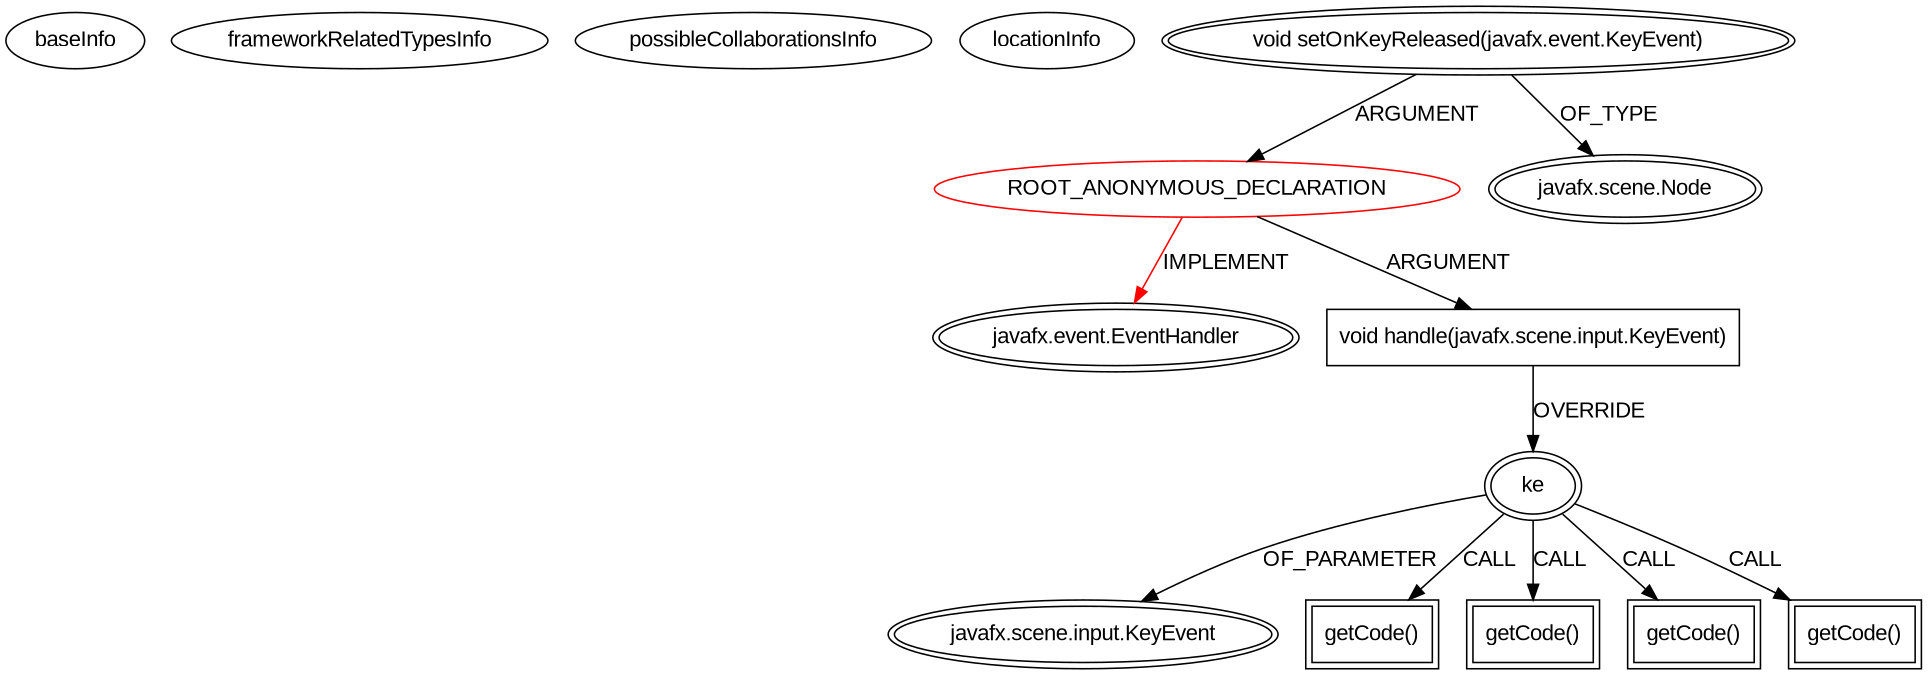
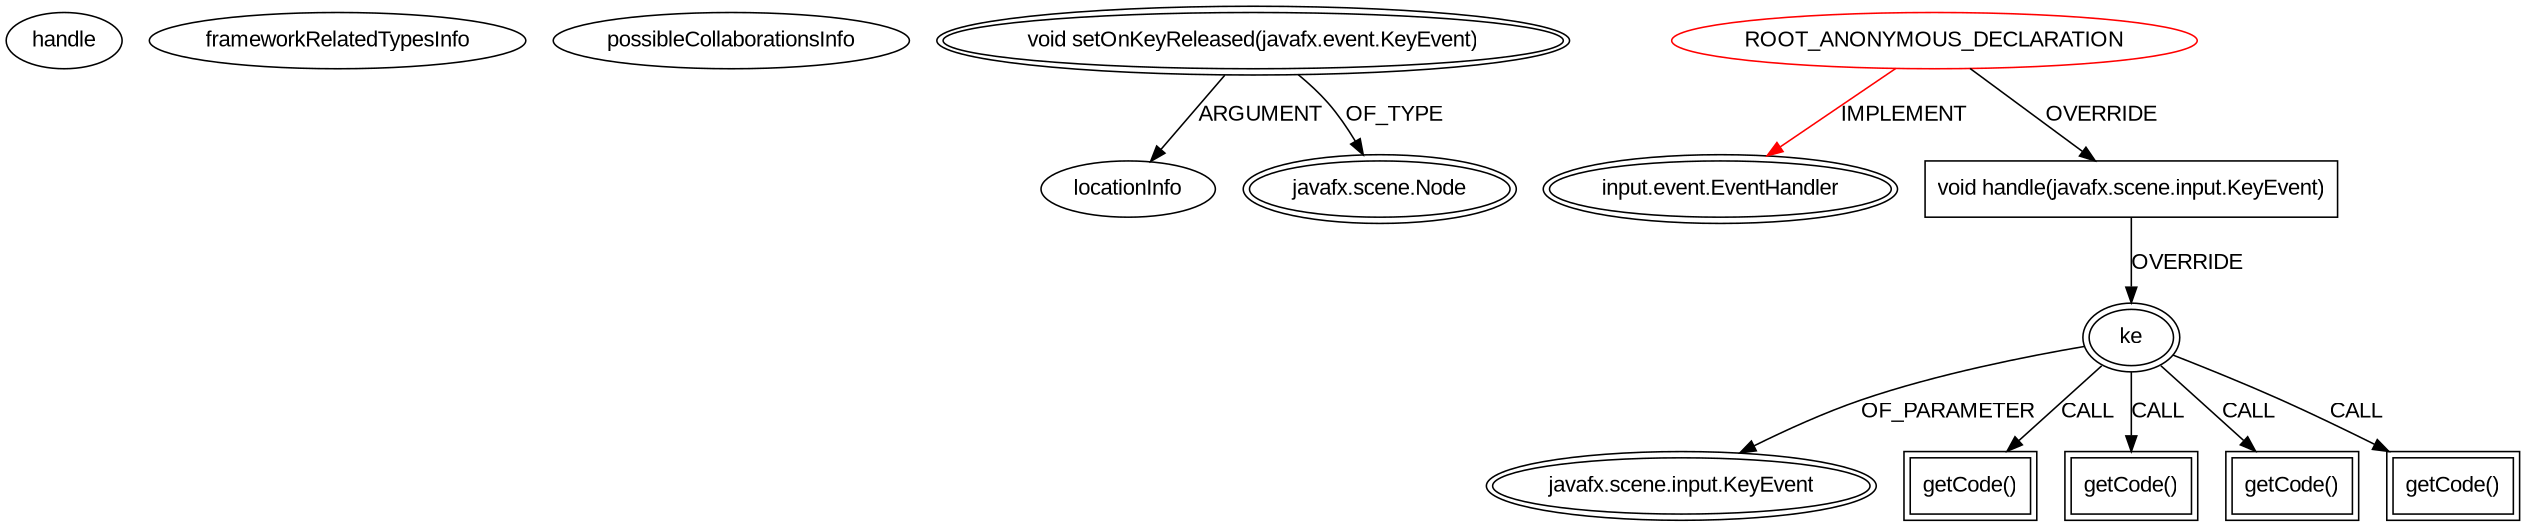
node "baseInfo": label "baseInfo" -> "handle"
edge "void setOnKeyReleased(javafx.event.KeyEvent)" -> "ROOT_ANONYMOUS_DECLARATION": now "void setOnKeyReleased(javafx.event.KeyEvent)" -> "locationInfo"
edge "ROOT_ANONYMOUS_DECLARATION" -> "void handle(javafx.scene.input.KeyEvent)": label "ARGUMENT" -> "OVERRIDE"
node "javafx.event.EventHandler": label "javafx.event.EventHandler" -> "input.event.EventHandler"
